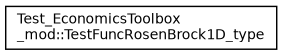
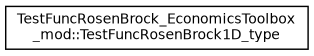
node "Test_EconomicsToolbox _mod::TestFuncRosenBrock1D_type": label "Test_EconomicsToolbox _mod::TestFuncRosenBrock1D_type" -> "TestFuncRosenBrock_EconomicsToolbox _mod::TestFuncRosenBrock1D_type"
